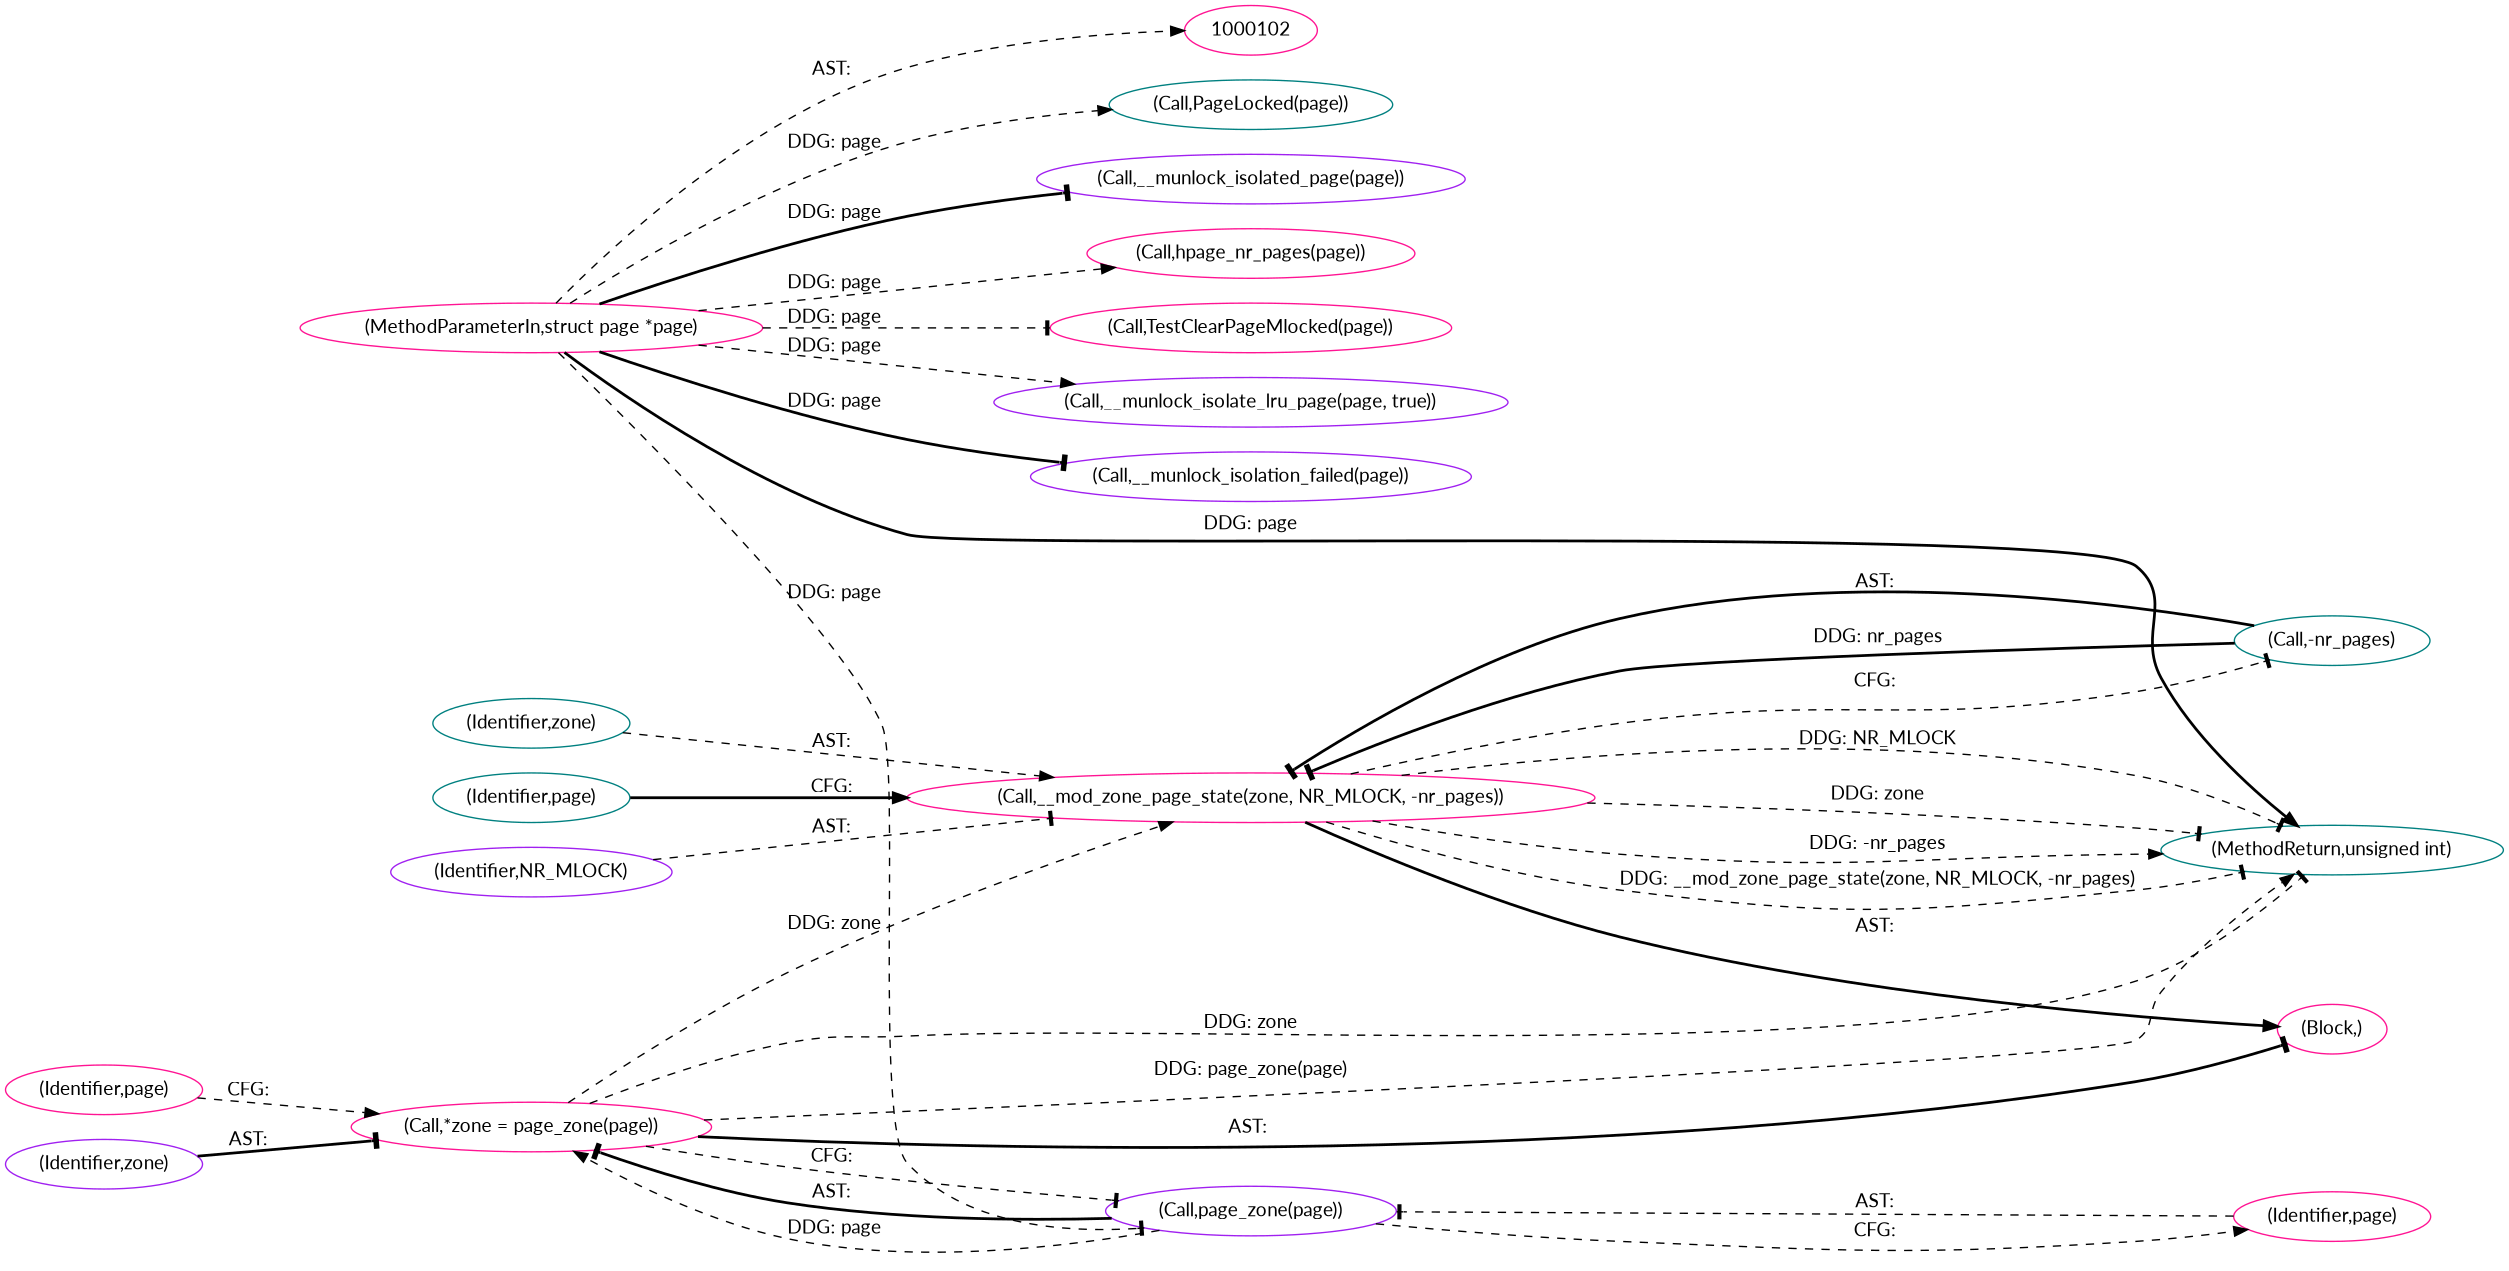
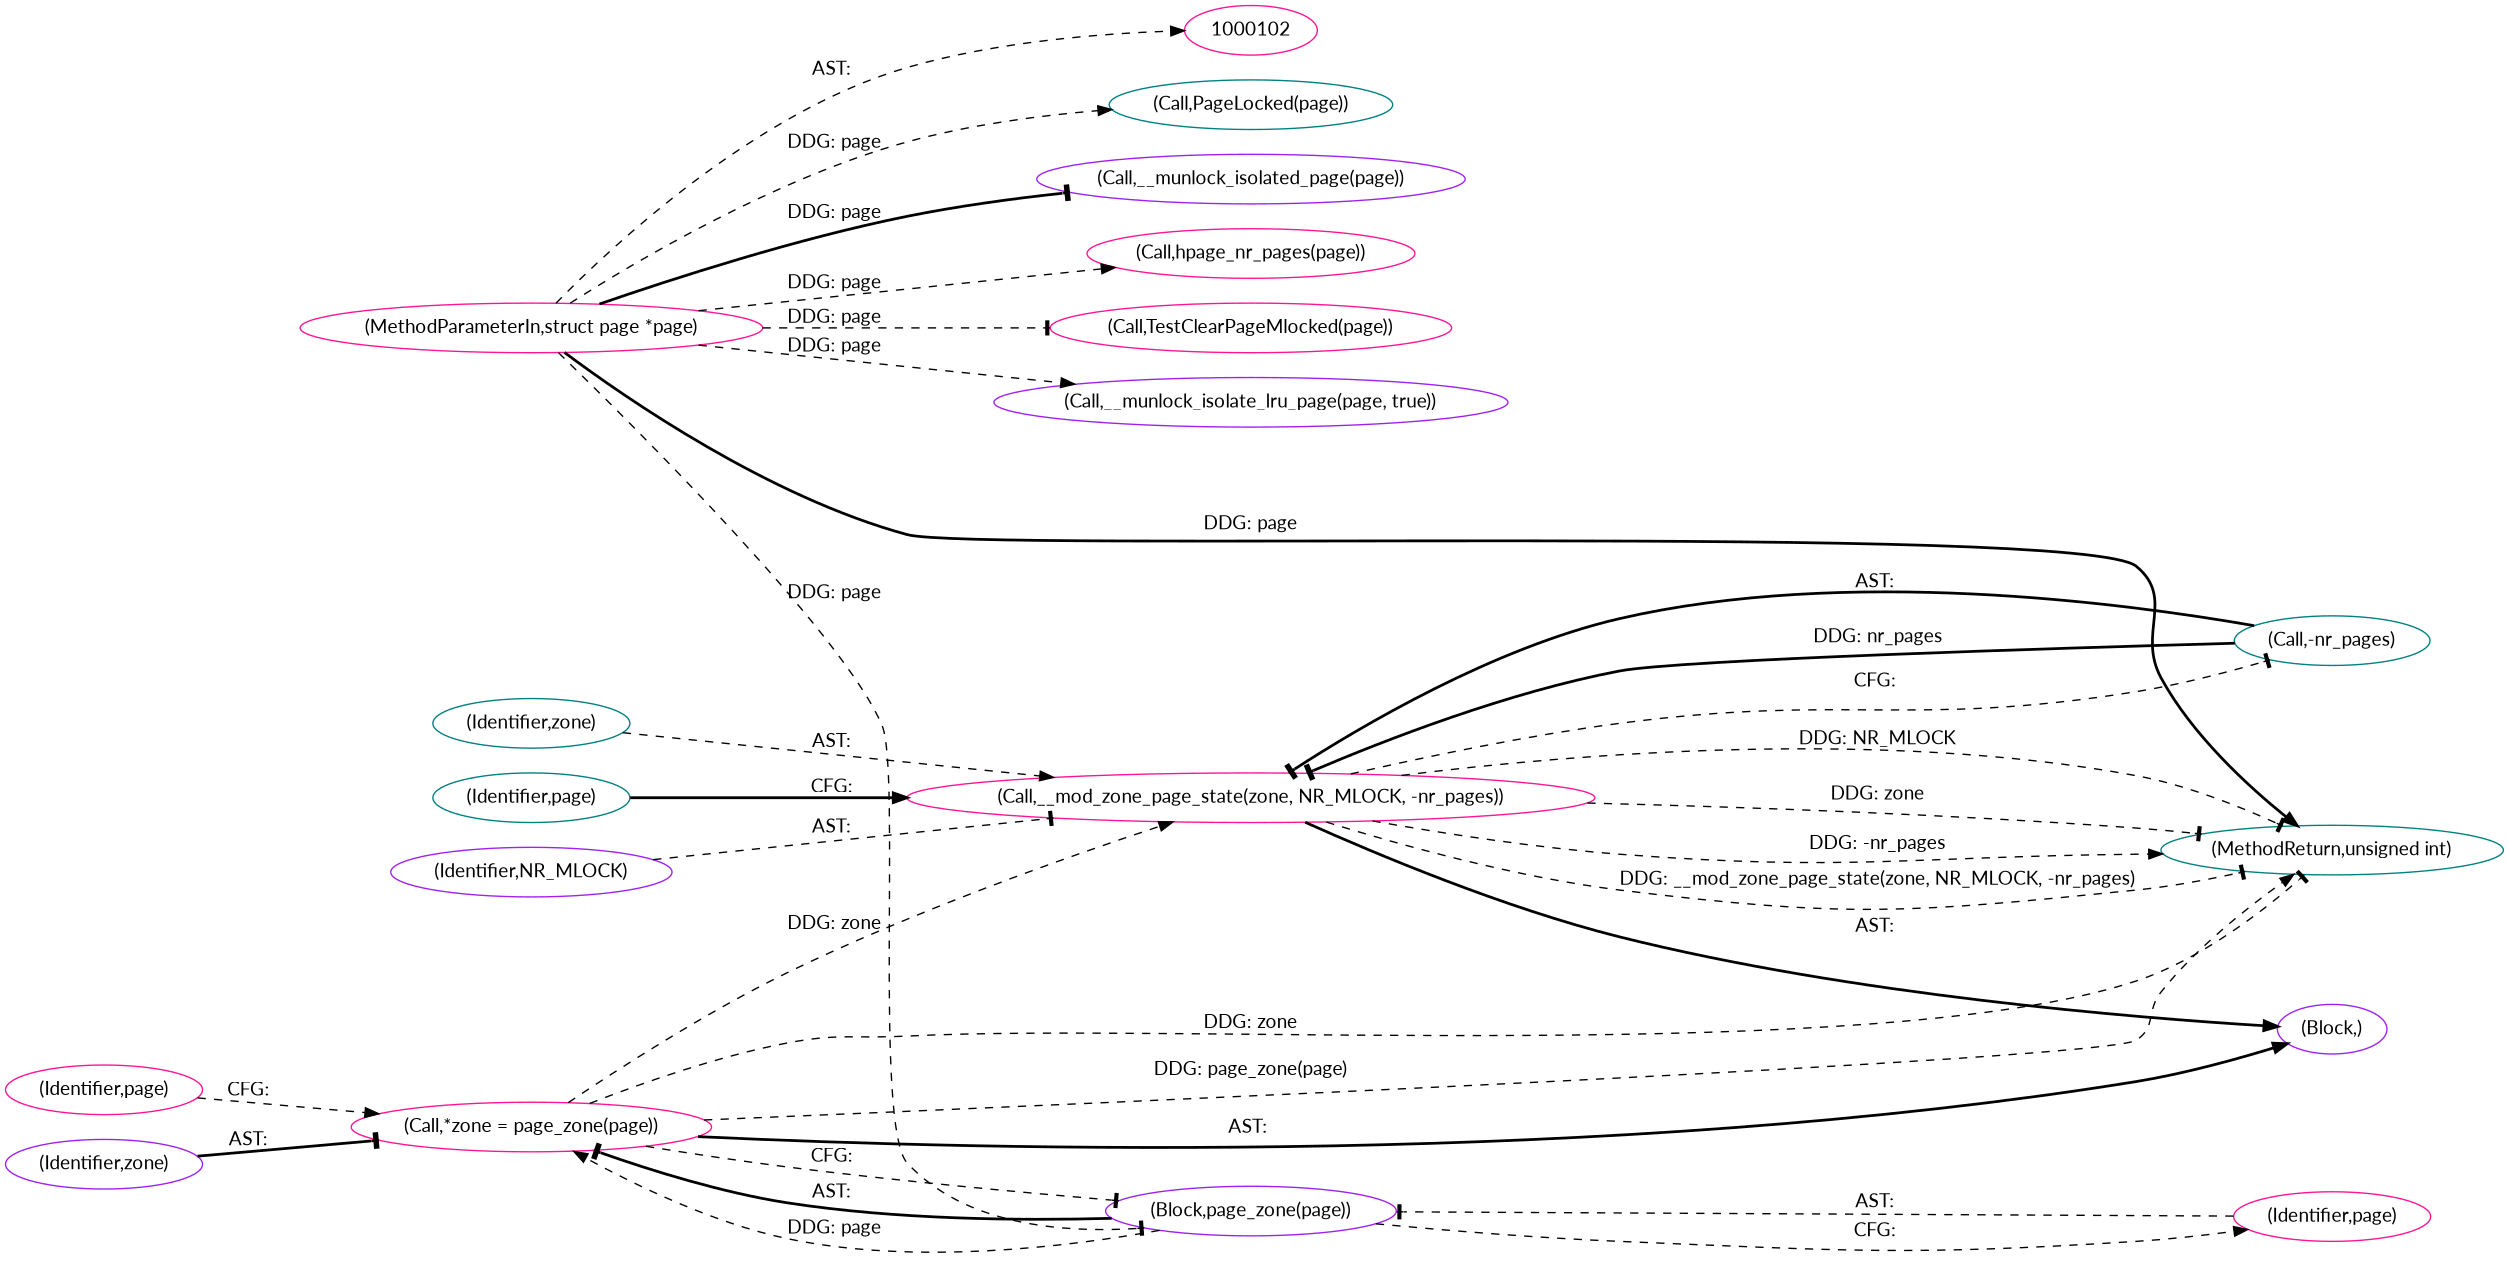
node "(Call,__munlock_isolation_failed(page))": removed
node "(Block,)": color deeppink -> purple
edge "(Call,*zone = page_zone(page))" -> "(Block,)": arrowhead tee -> normal
node "(Call,page_zone(page))": label "(Call,page_zone(page))" -> "(Block,page_zone(page))"
